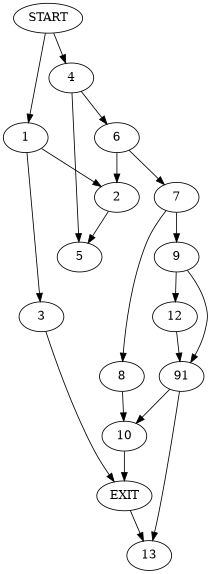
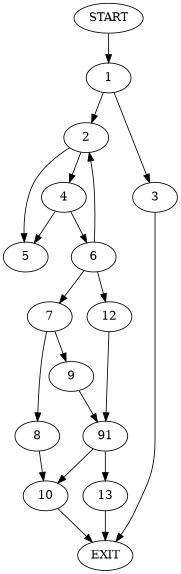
edge "START" -> "4": now "2" -> "4"
edge "9" -> "12": now "6" -> "12"
edge "EXIT" -> "13": reversed
